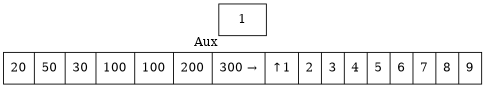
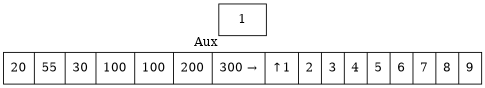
node "20": text "50" -> "55"
